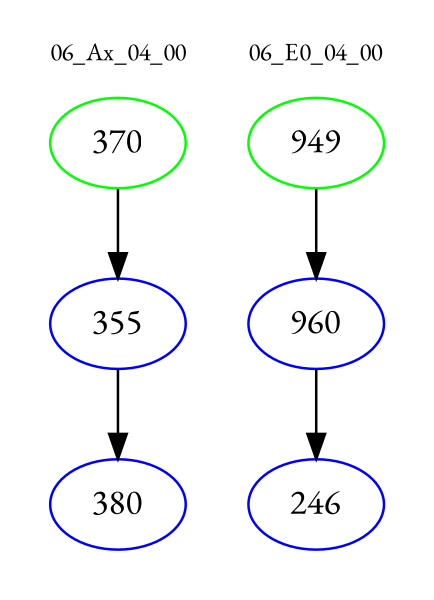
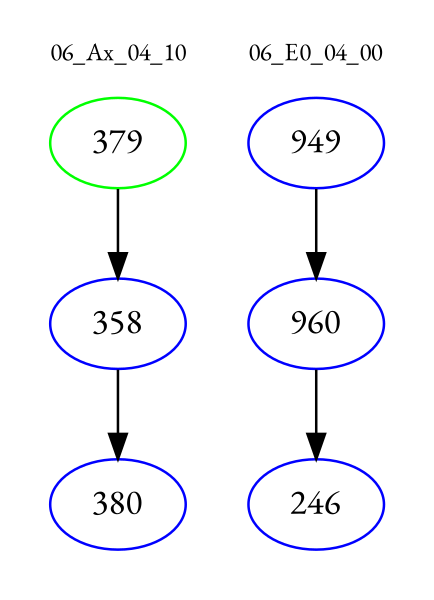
cluster "06_Ax_04_00": label "06_Ax_04_00" -> "06_Ax_04_10"
node "370": label "370" -> "379"
node "949": color green -> blue
node "355": label "355" -> "358"
